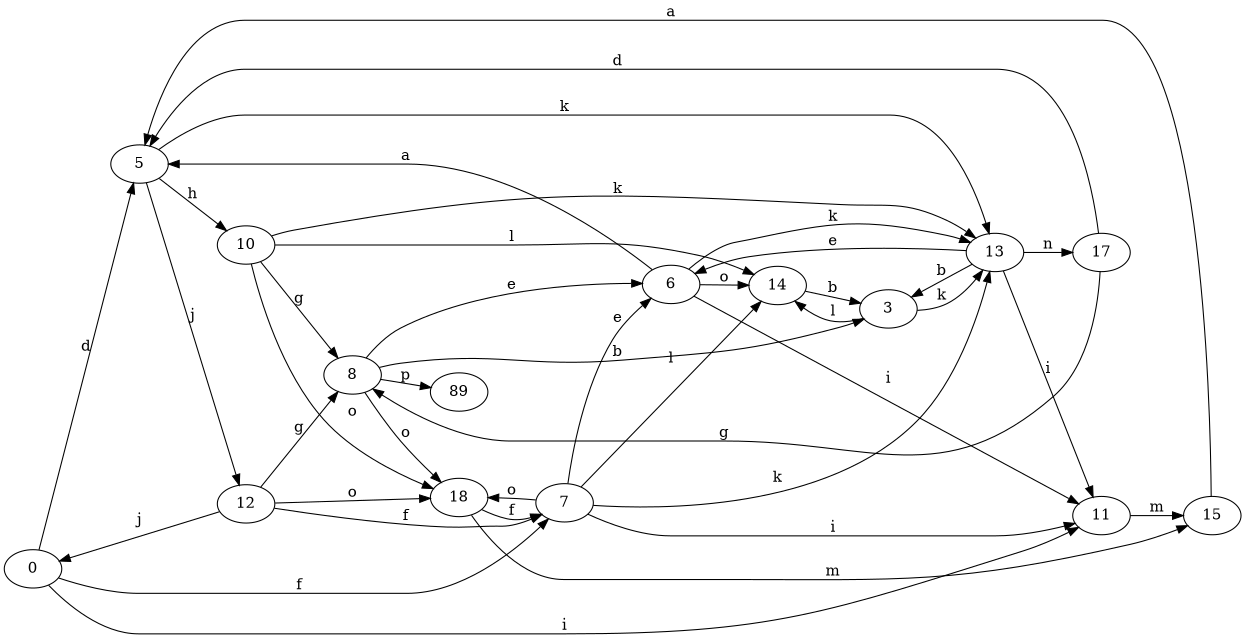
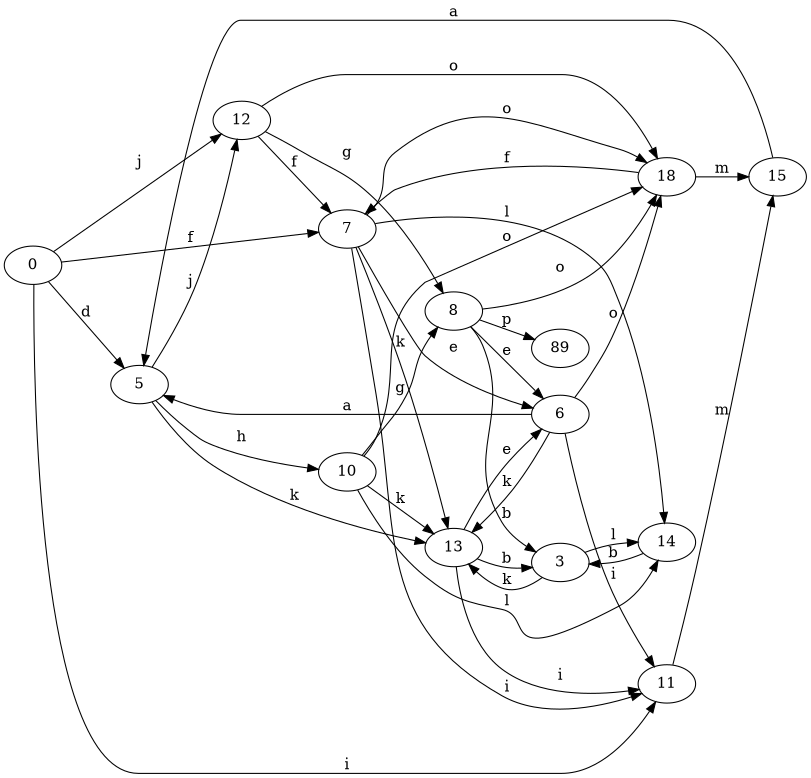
node "17": removed
edge "6" -> "14": now "6" -> "18"
edge "12" -> "0": reversed
